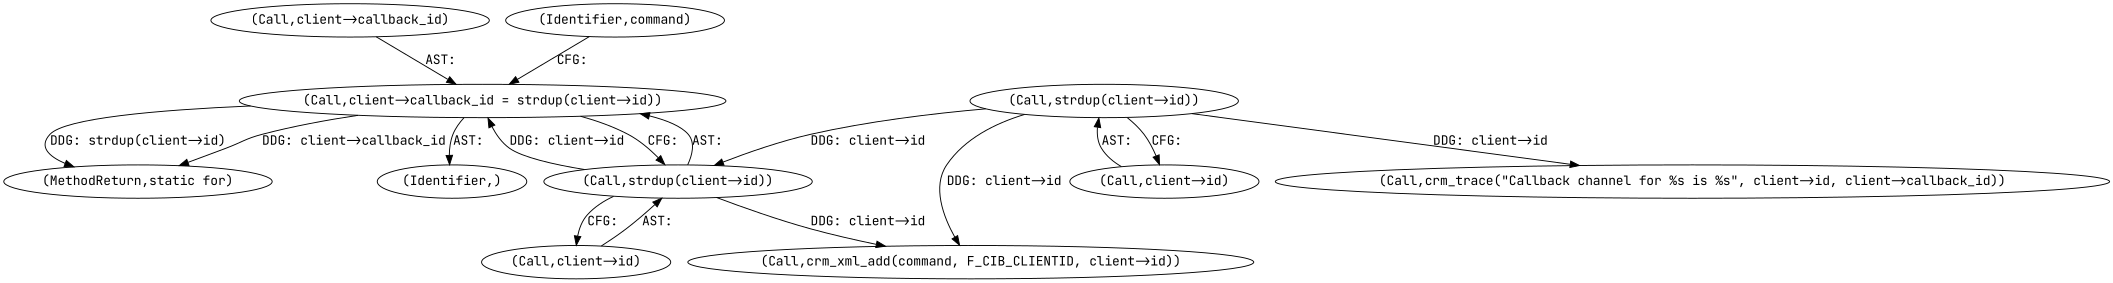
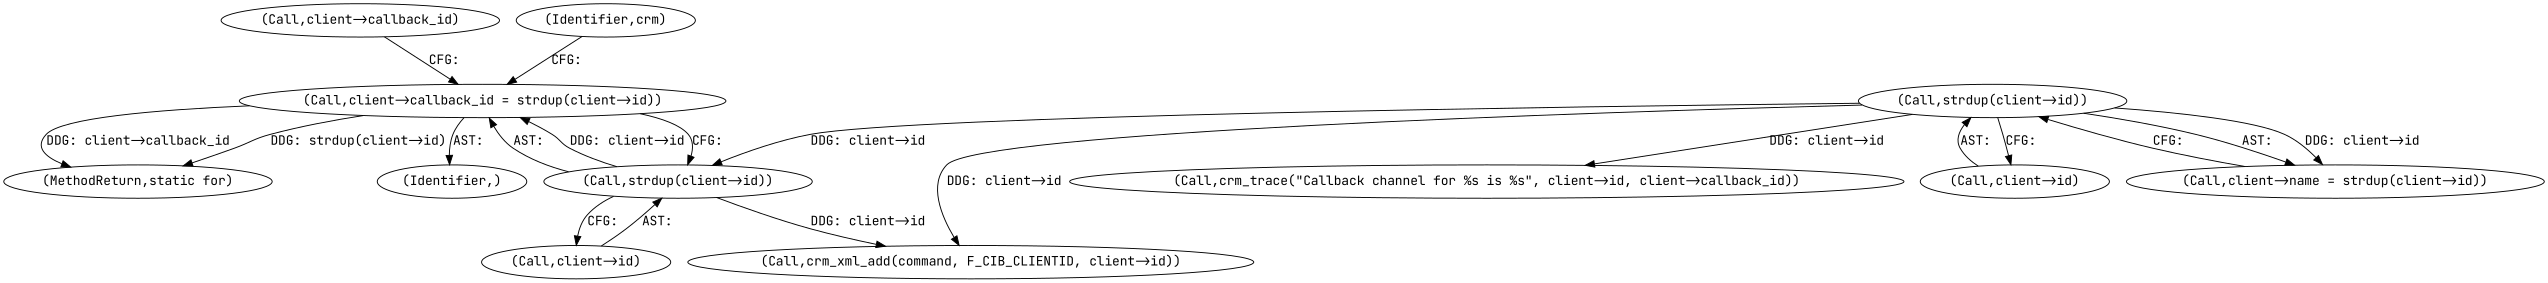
node "(Identifier,command)": label "(Identifier,command)" -> "(Identifier,crm)"
edge "(Call,client->callback_id)" -> "(Call,client->callback_id = strdup(client->id))": label "AST: " -> "CFG: "
node "(Call,client->name = strdup(client->id))": added
